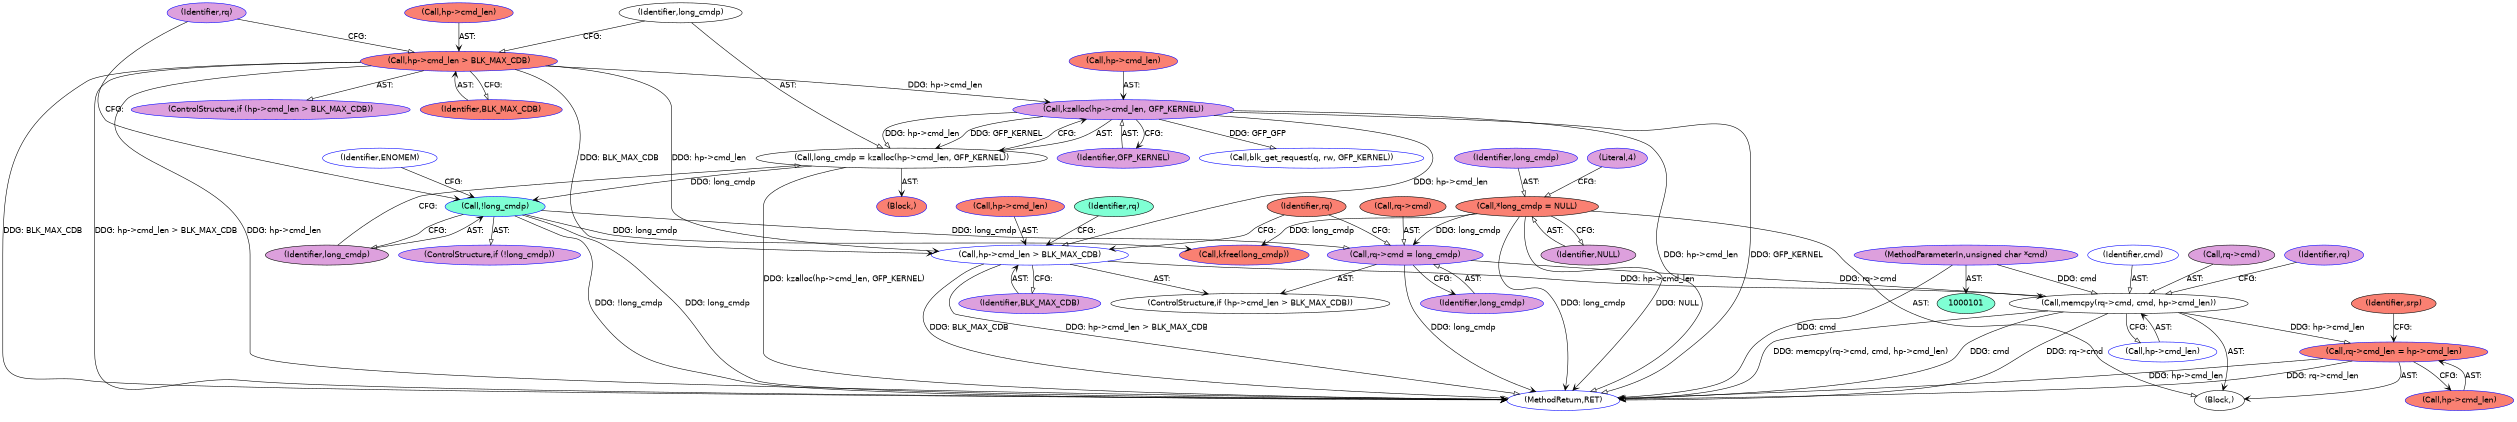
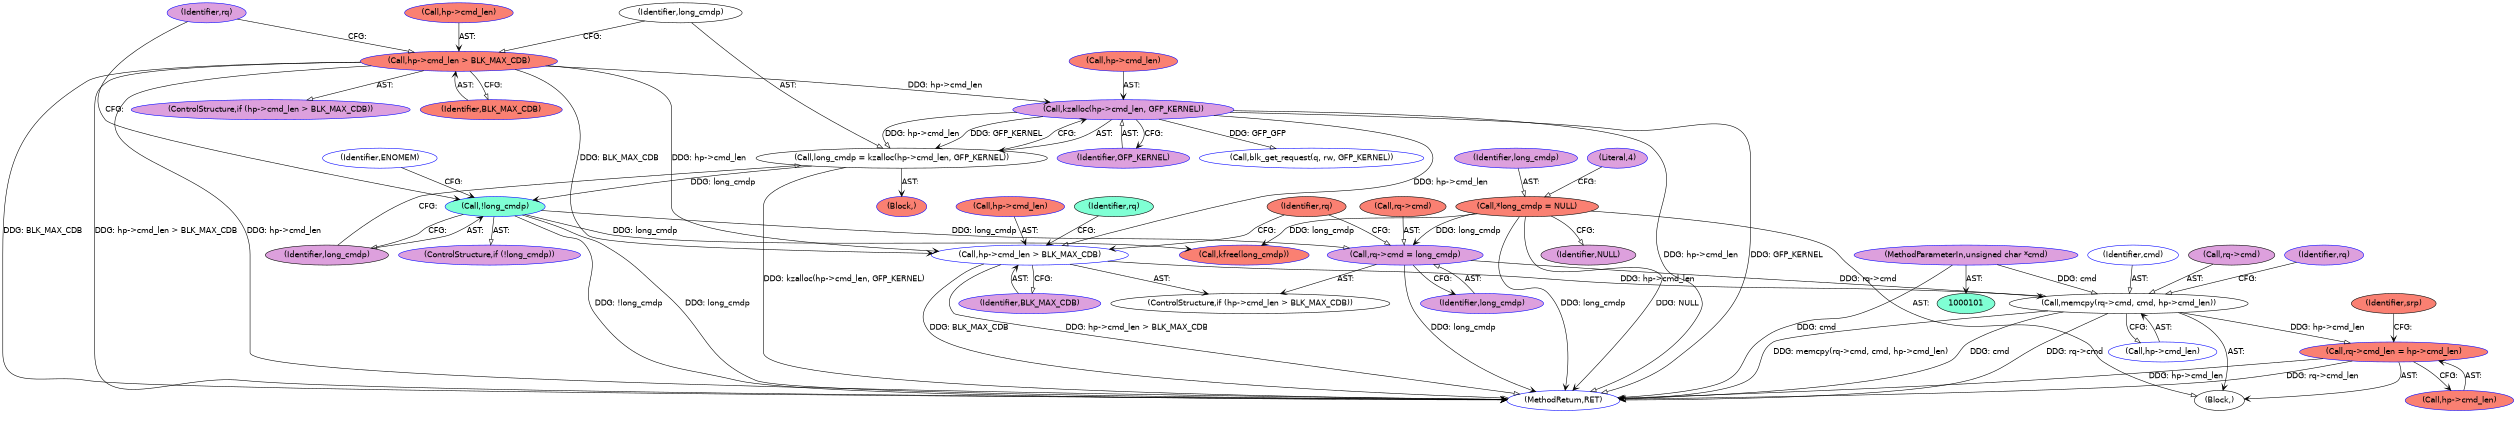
edge "(Identifier,NULL)" -> "(Call,*long_cmdp = NULL)": removed, label "AST:"
